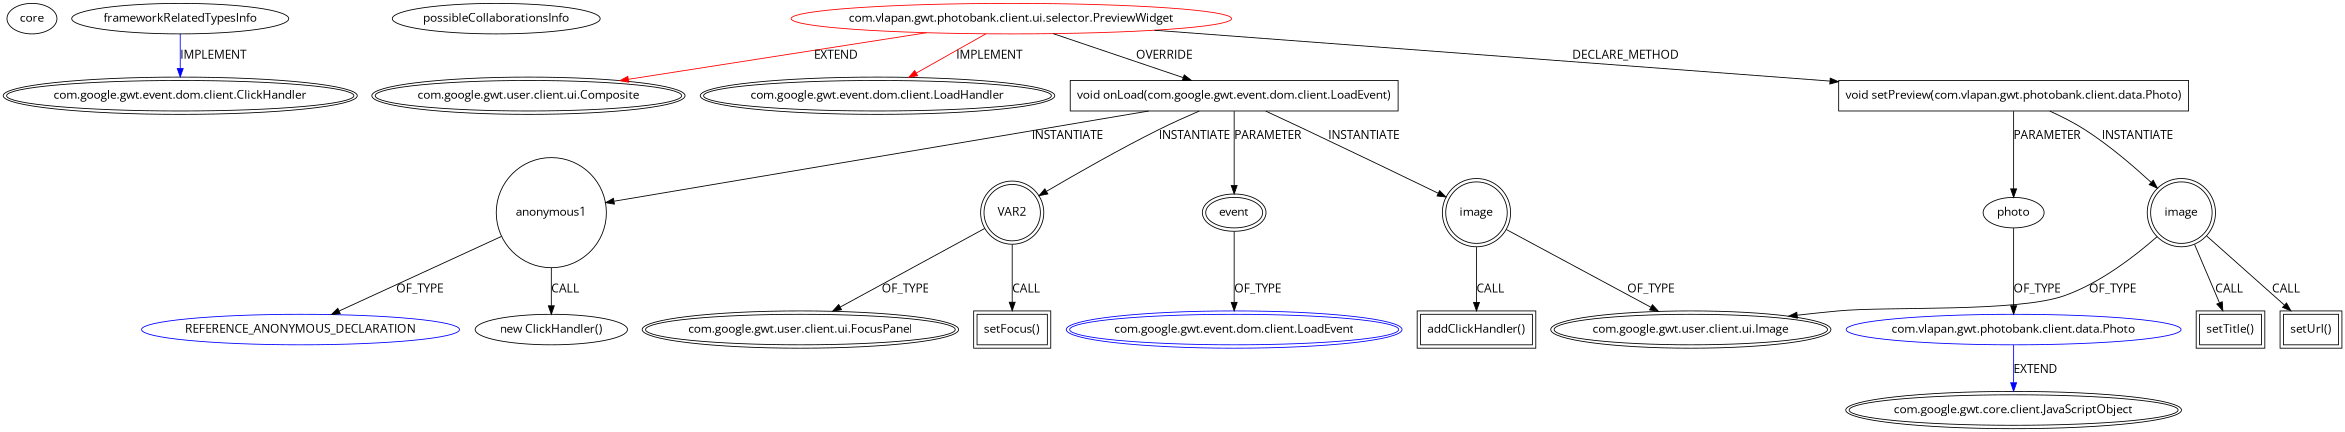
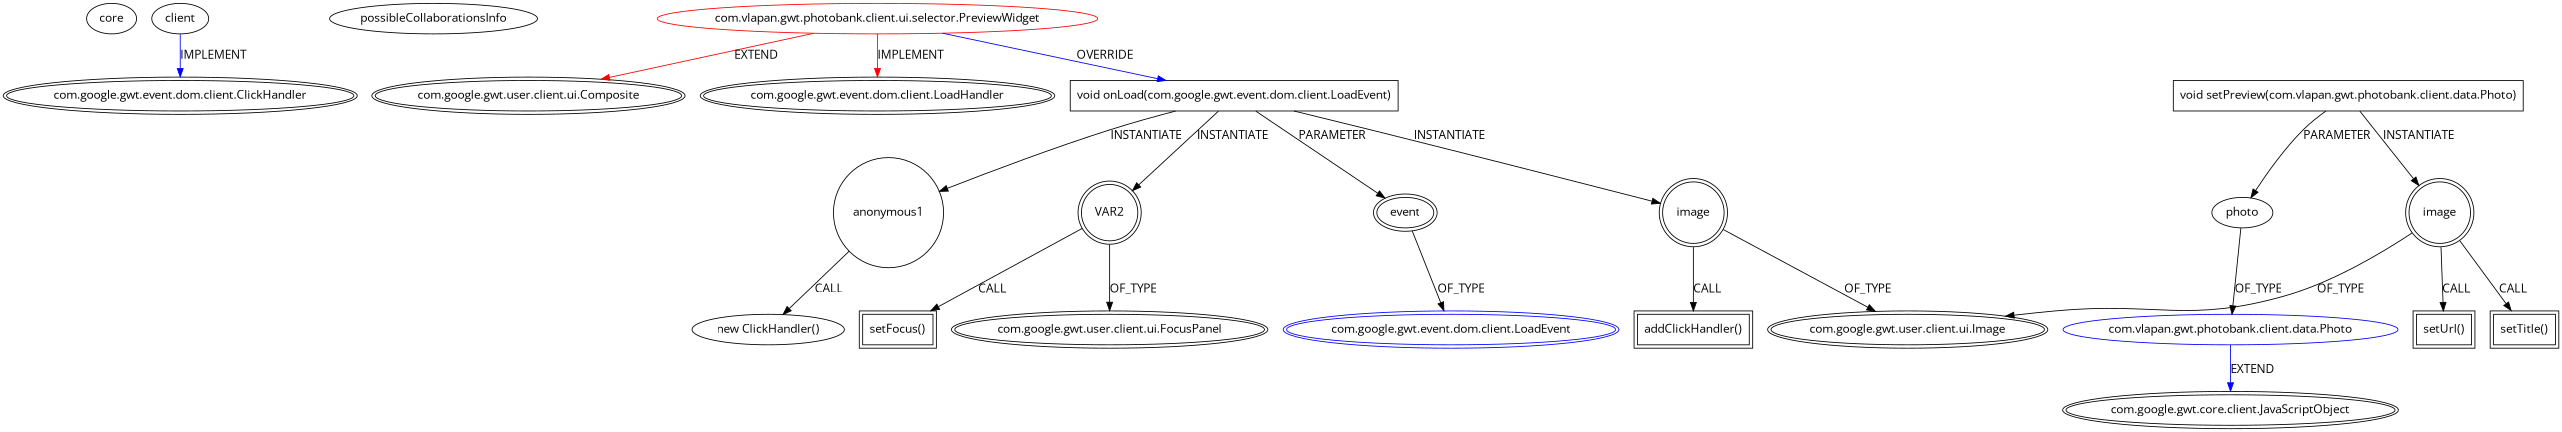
node "frameworkRelatedTypesInfo": label "frameworkRelatedTypesInfo" -> "client"
edge "com.vlapan.gwt.photobank.client.ui.selector.PreviewWidget" -> "void onLoad(com.google.gwt.event.dom.client.LoadEvent)": color black -> blue
edge "com.vlapan.gwt.photobank.client.ui.selector.PreviewWidget" -> "void setPreview(com.vlapan.gwt.photobank.client.data.Photo)": removed, label "DECLARE_METHOD"
node "REFERENCE_ANONYMOUS_DECLARATION": removed
